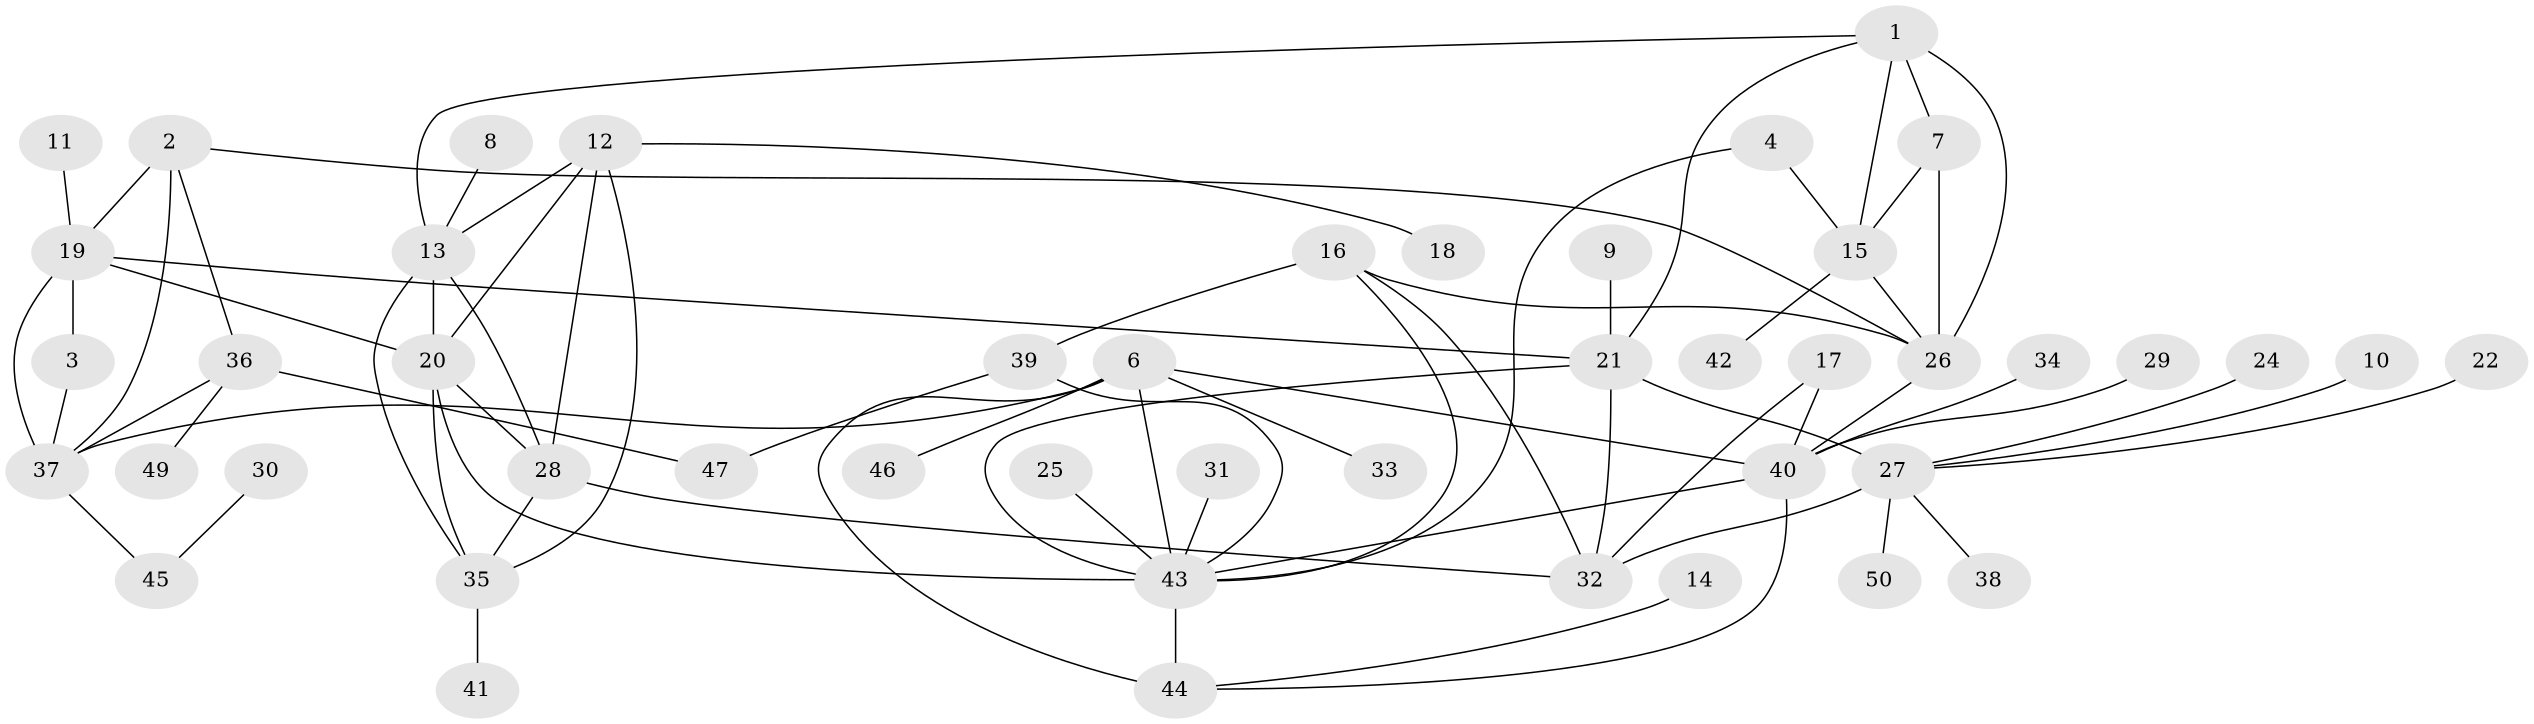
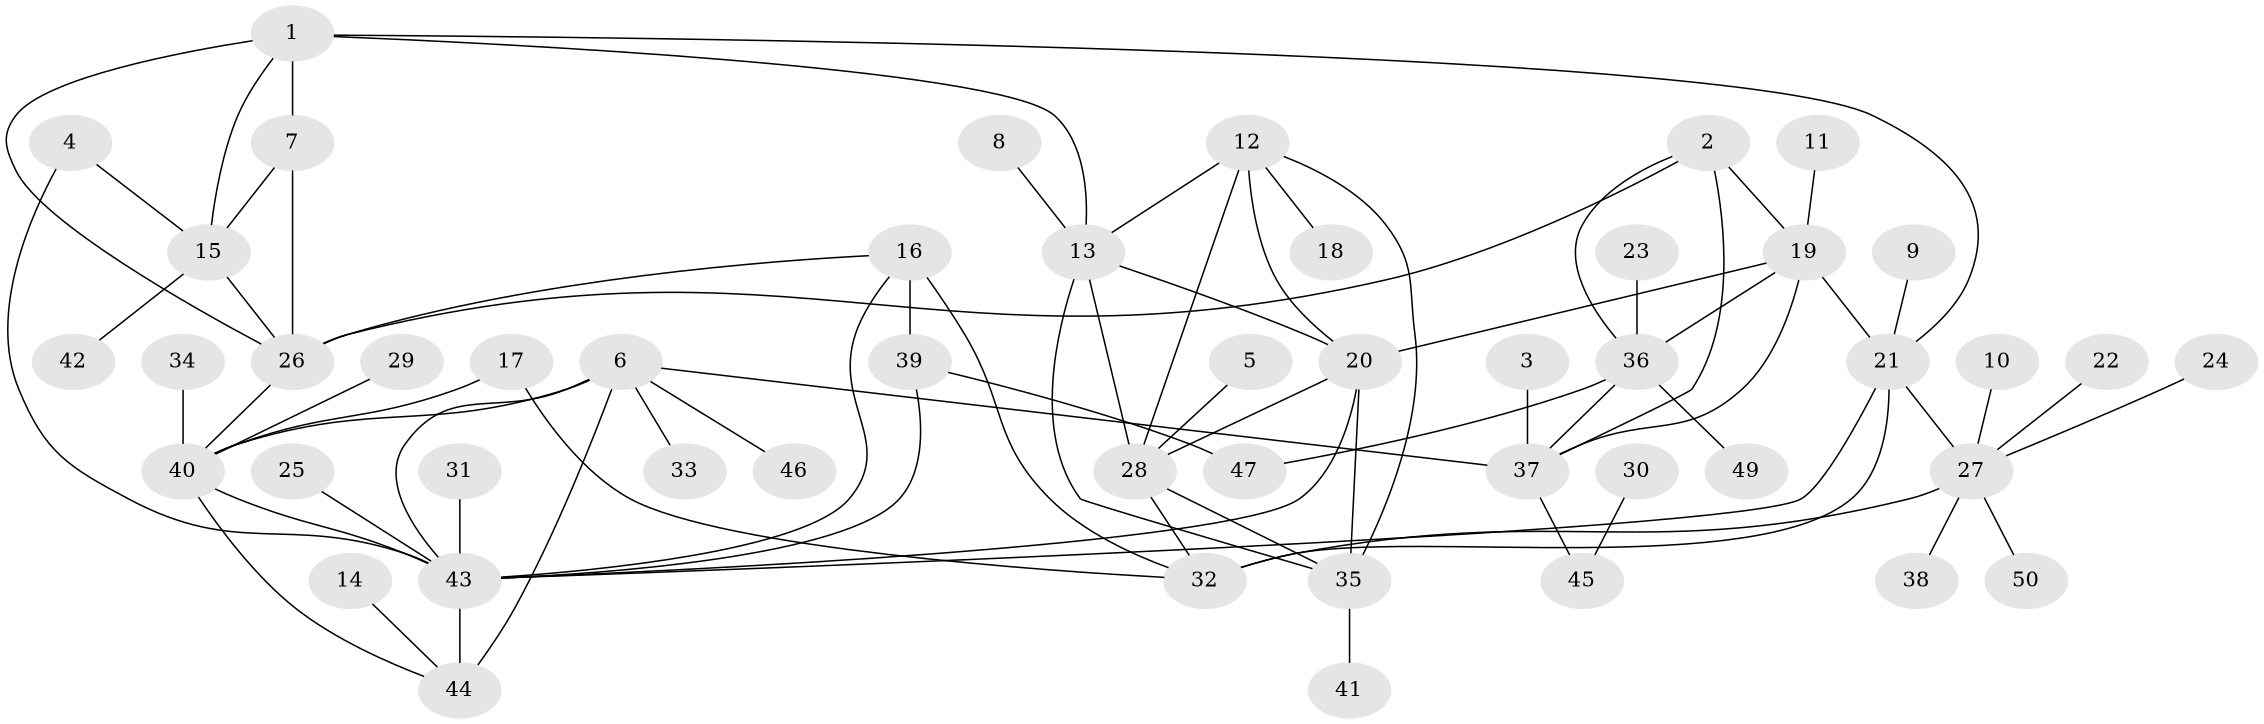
node "23": added
edge "19" -- "3": now "19" -- "36"
node "5": added
